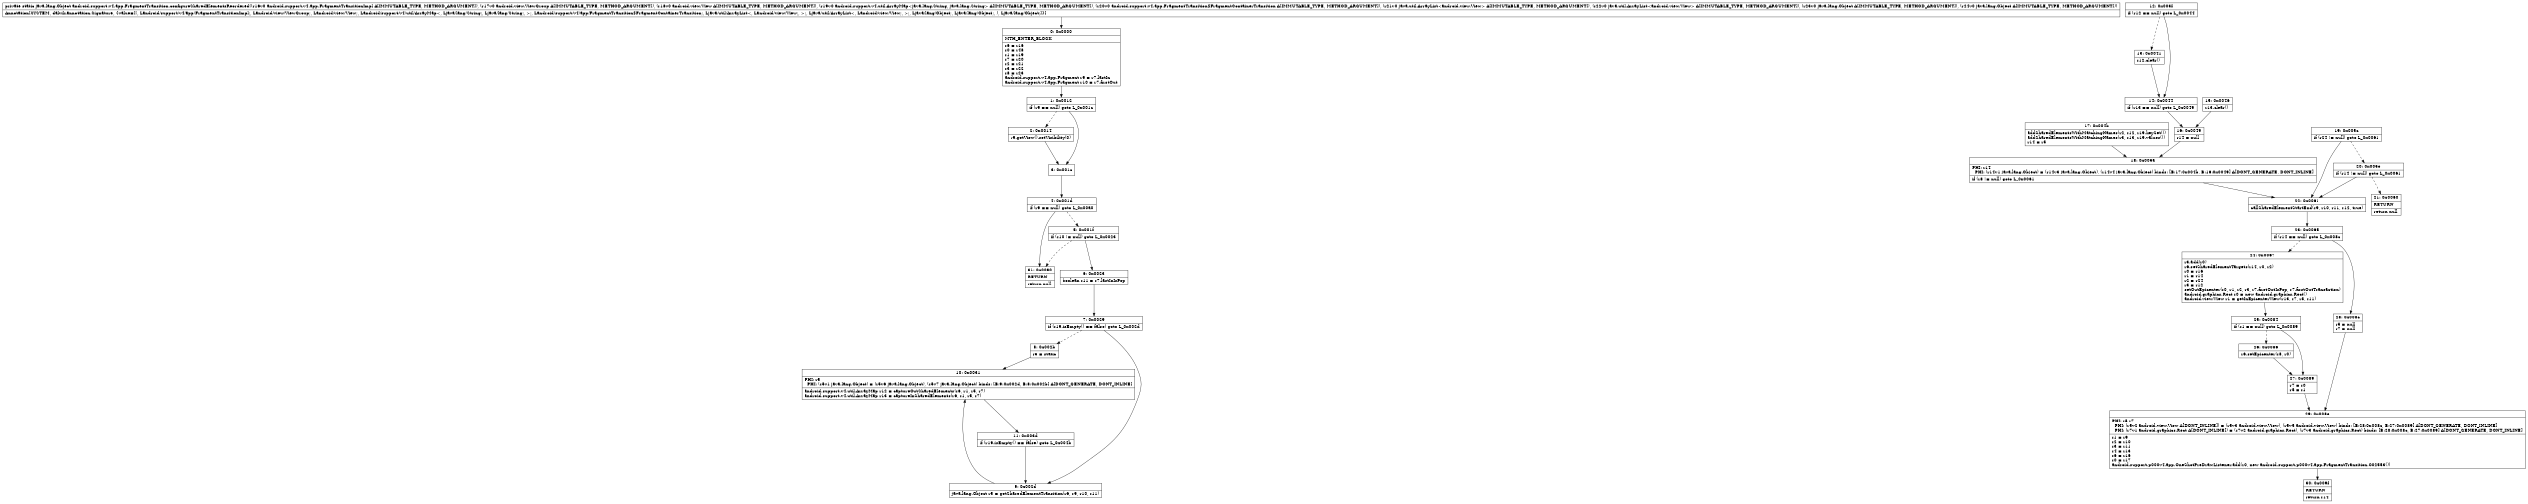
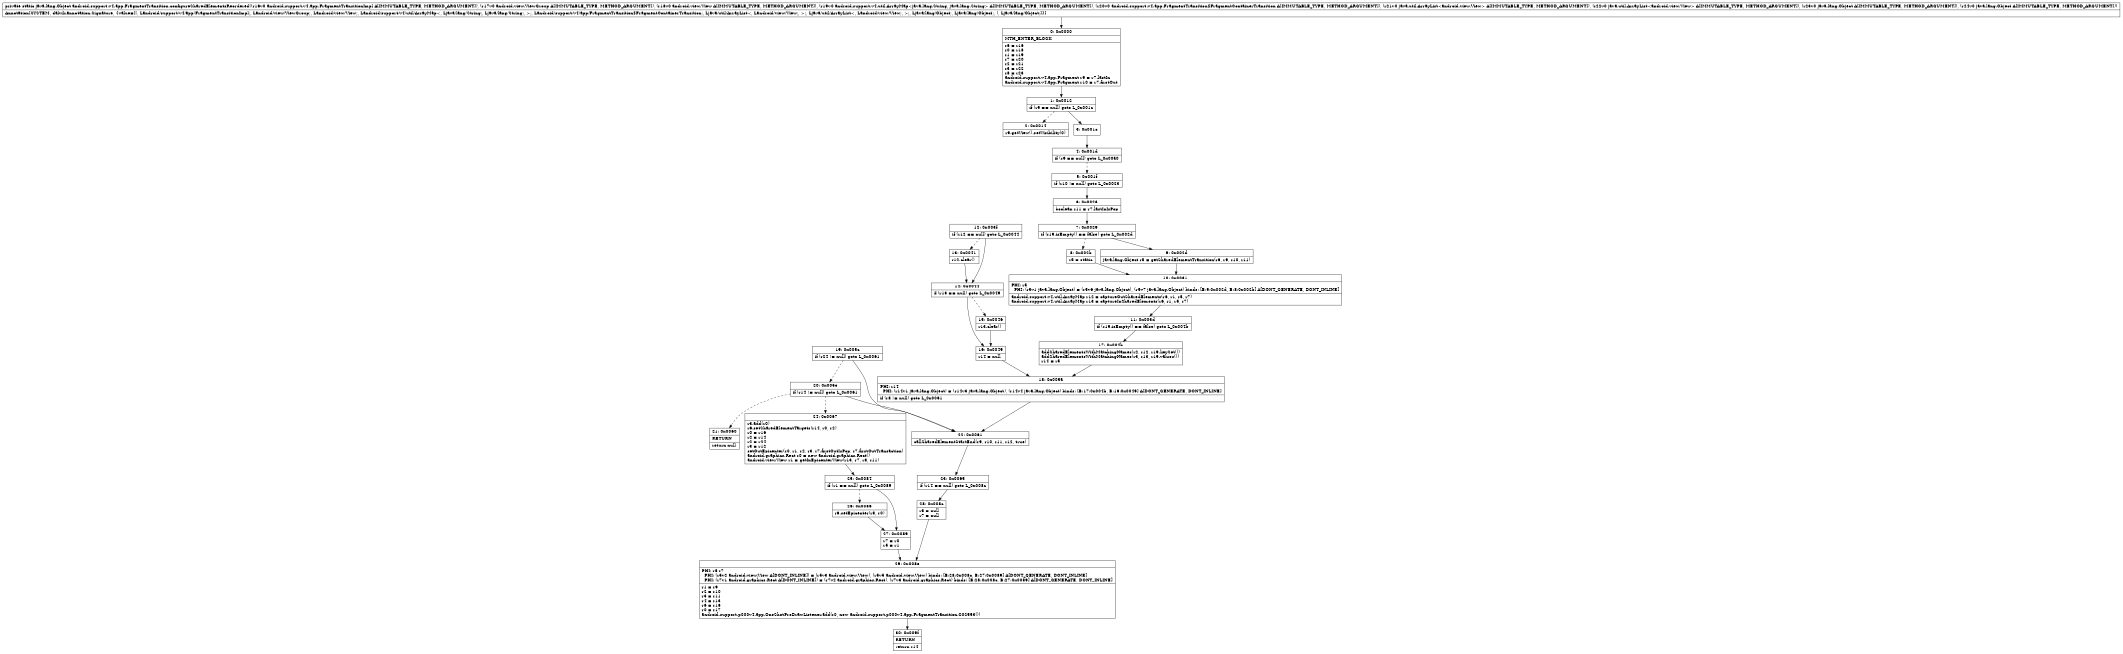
node "0: 0x0000": text "r0 = r48" -> "r0 = r18"
edge "2: 0x0014" -> "3: 0x001c": removed
edge "23: 0x0065" -> "24: 0x0067": now "20: 0x005e" -> "24: 0x0067"
node "24: 0x0067": text "r1 = r14" -> "r2 = r14"
node "31: 0x00a0": removed
edge "14: 0x0044" -> "15: 0x0046": added
edge "11: 0x003d" -> "9: 0x002d": now "11: 0x003d" -> "17: 0x004b"
